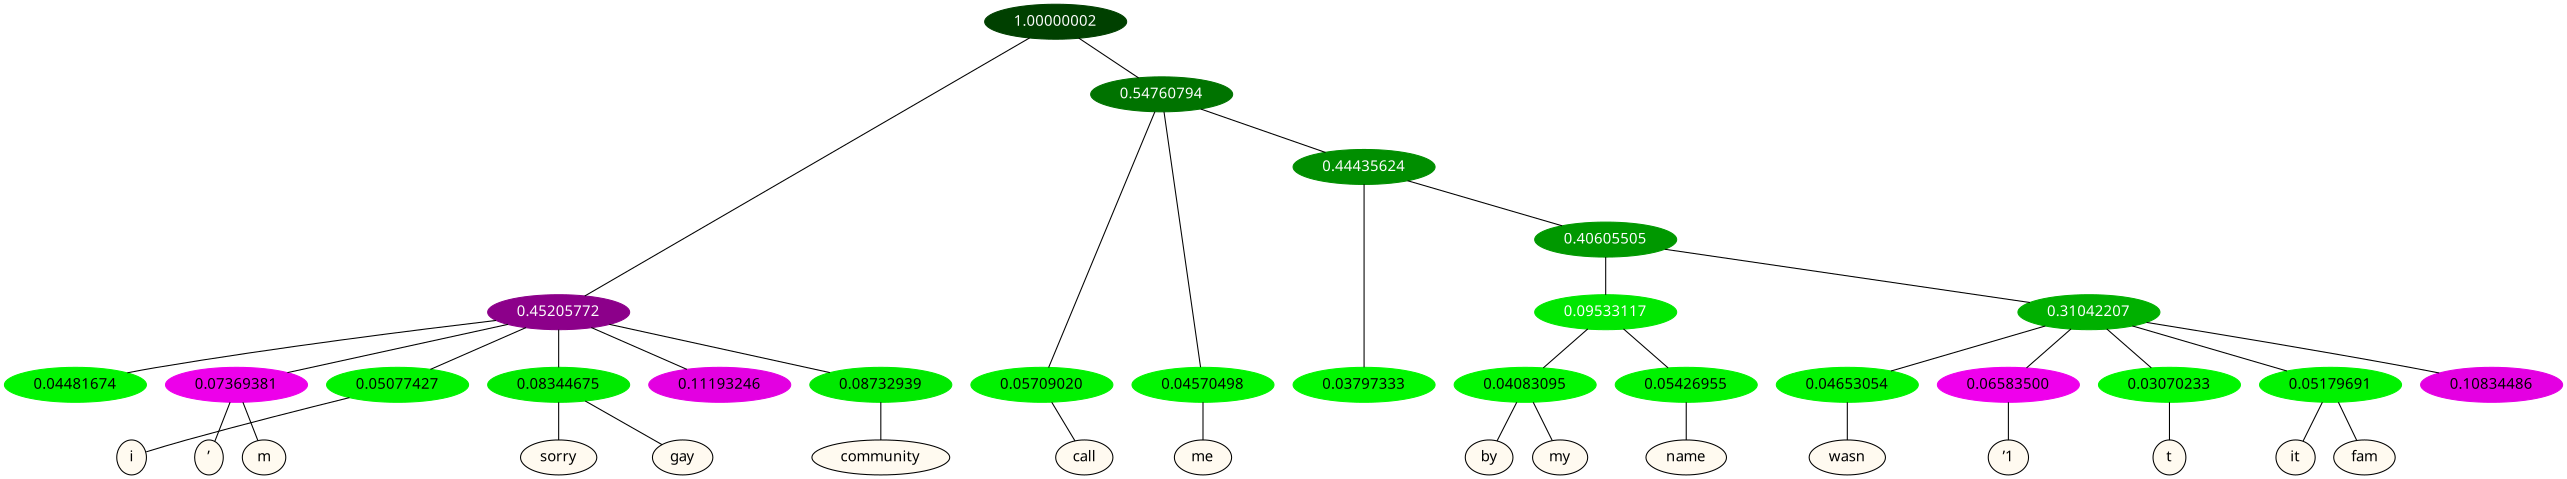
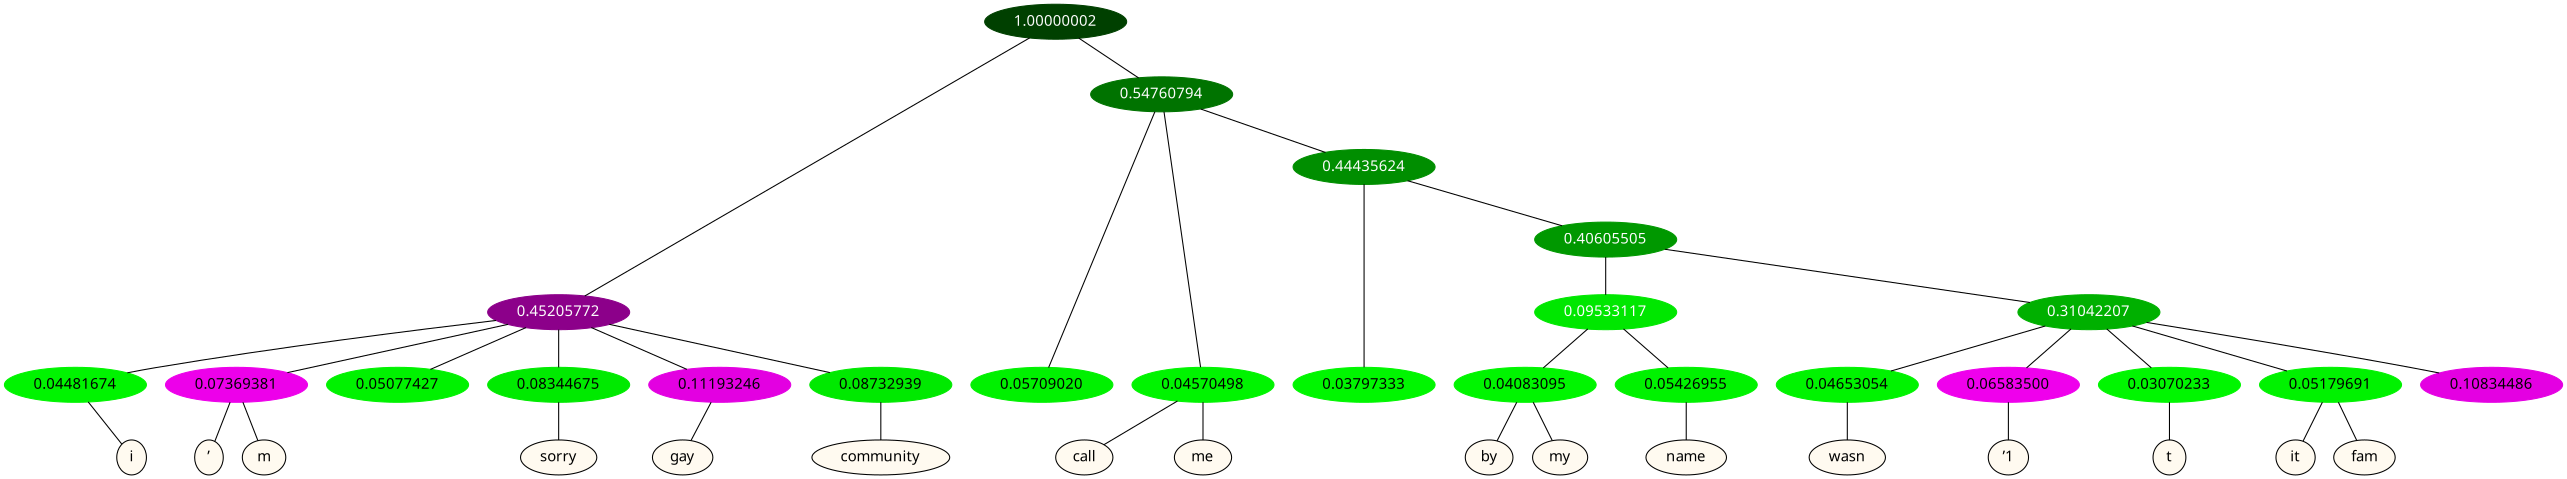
edge "0.05709020" -- "call": now "0.04570498" -- "call"
edge "0.08344675" -- "gay": now "0.11193246" -- "gay"
edge "0.05077427" -- "i": now "0.04481674" -- "i"
